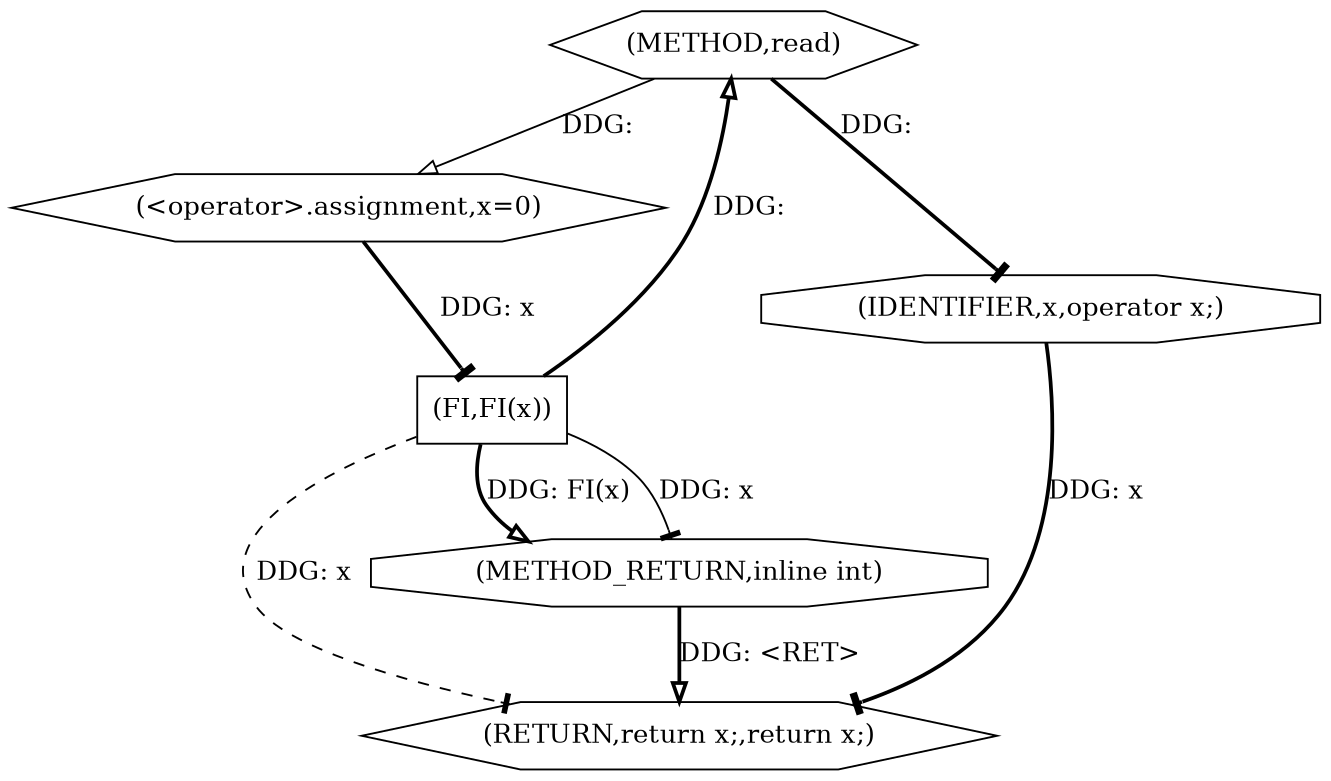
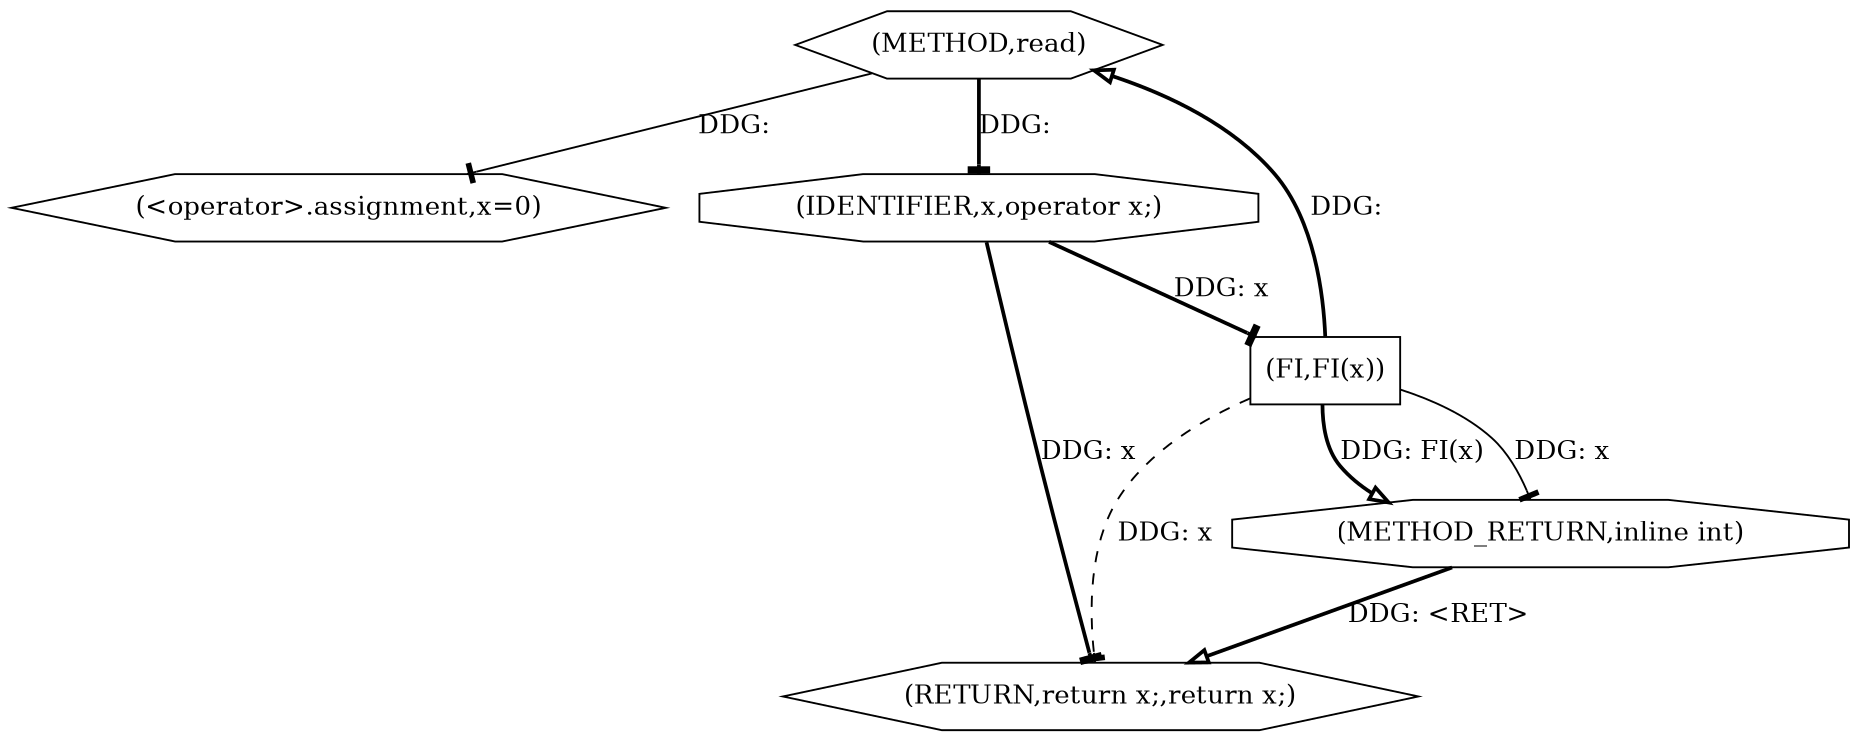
edge "(METHOD,read)" -> "(<operator>.assignment,x=0)": arrowhead onormal -> tee
edge "(<operator>.assignment,x=0)" -> "(FI,FI(x))": now "(IDENTIFIER,x,operator x;)" -> "(FI,FI(x))"
